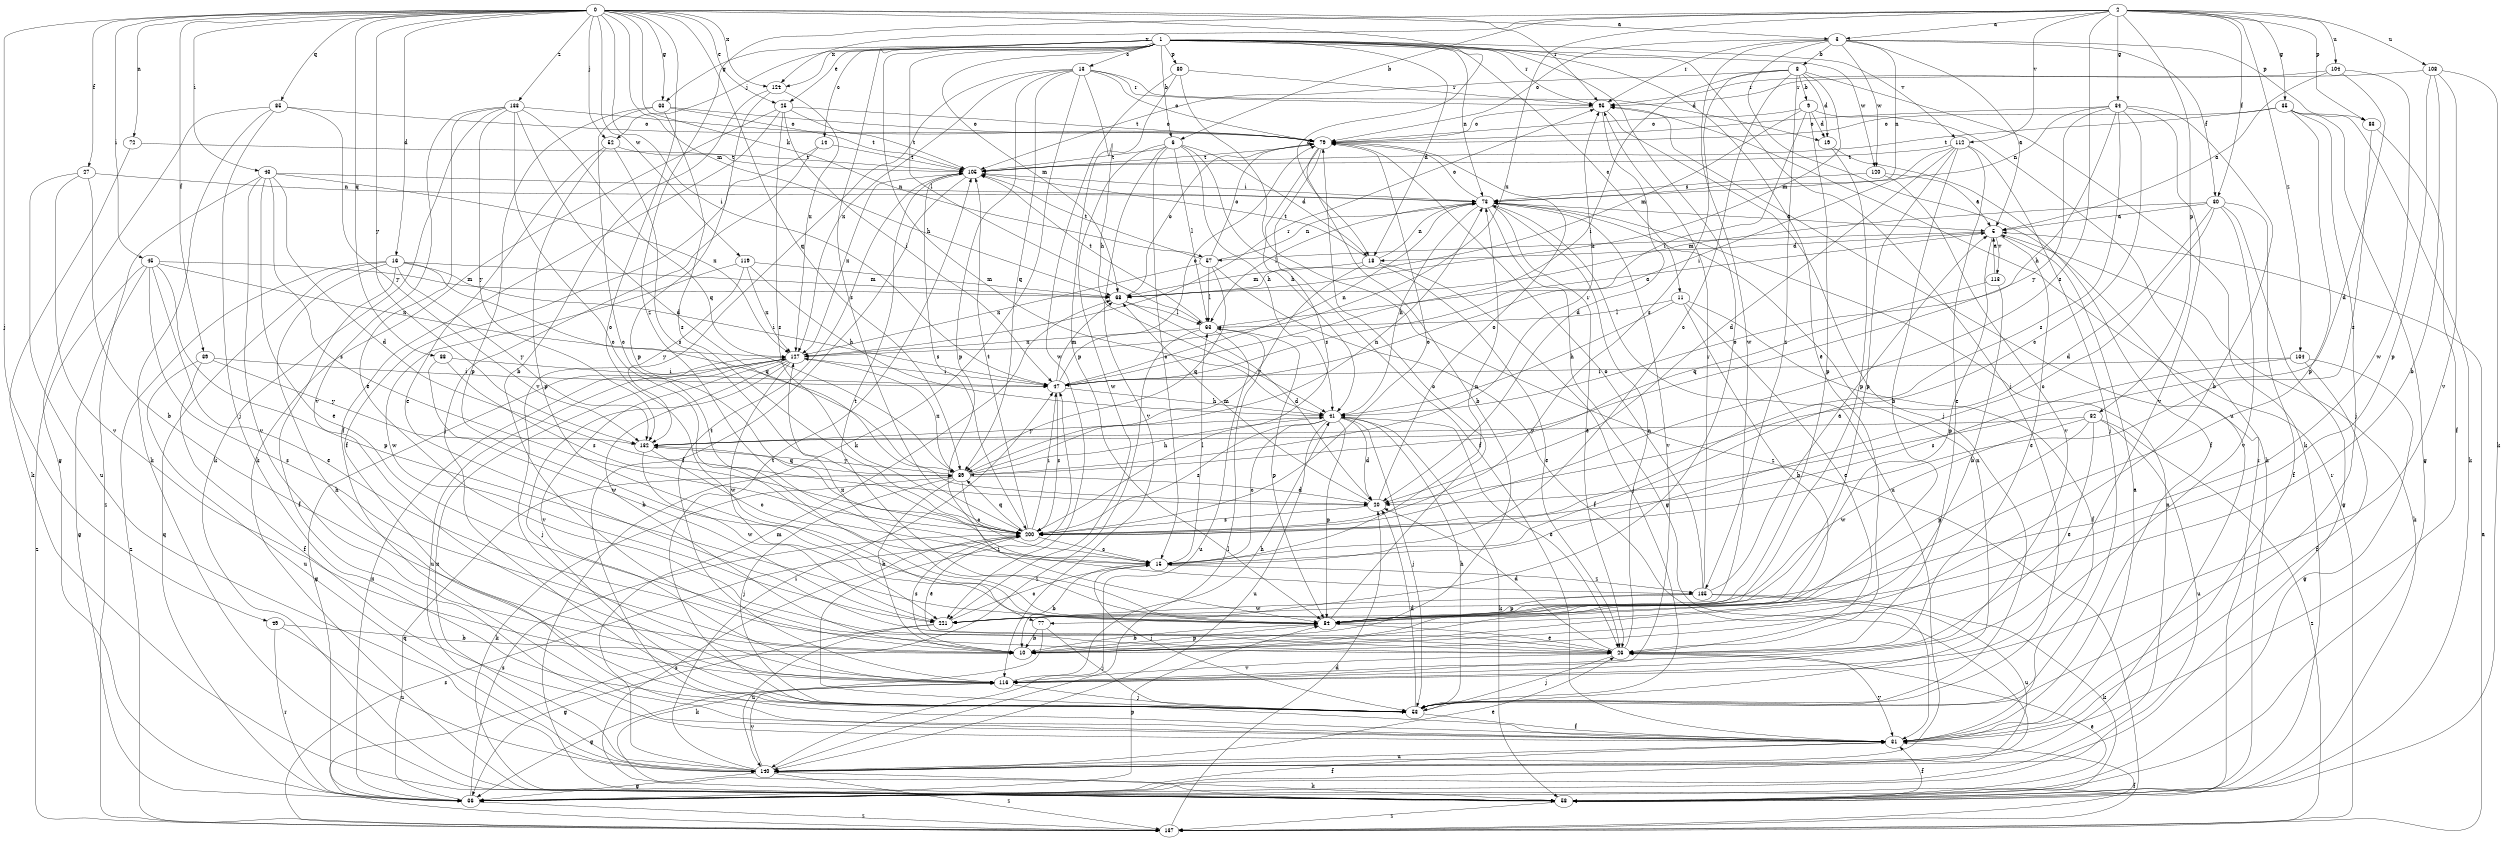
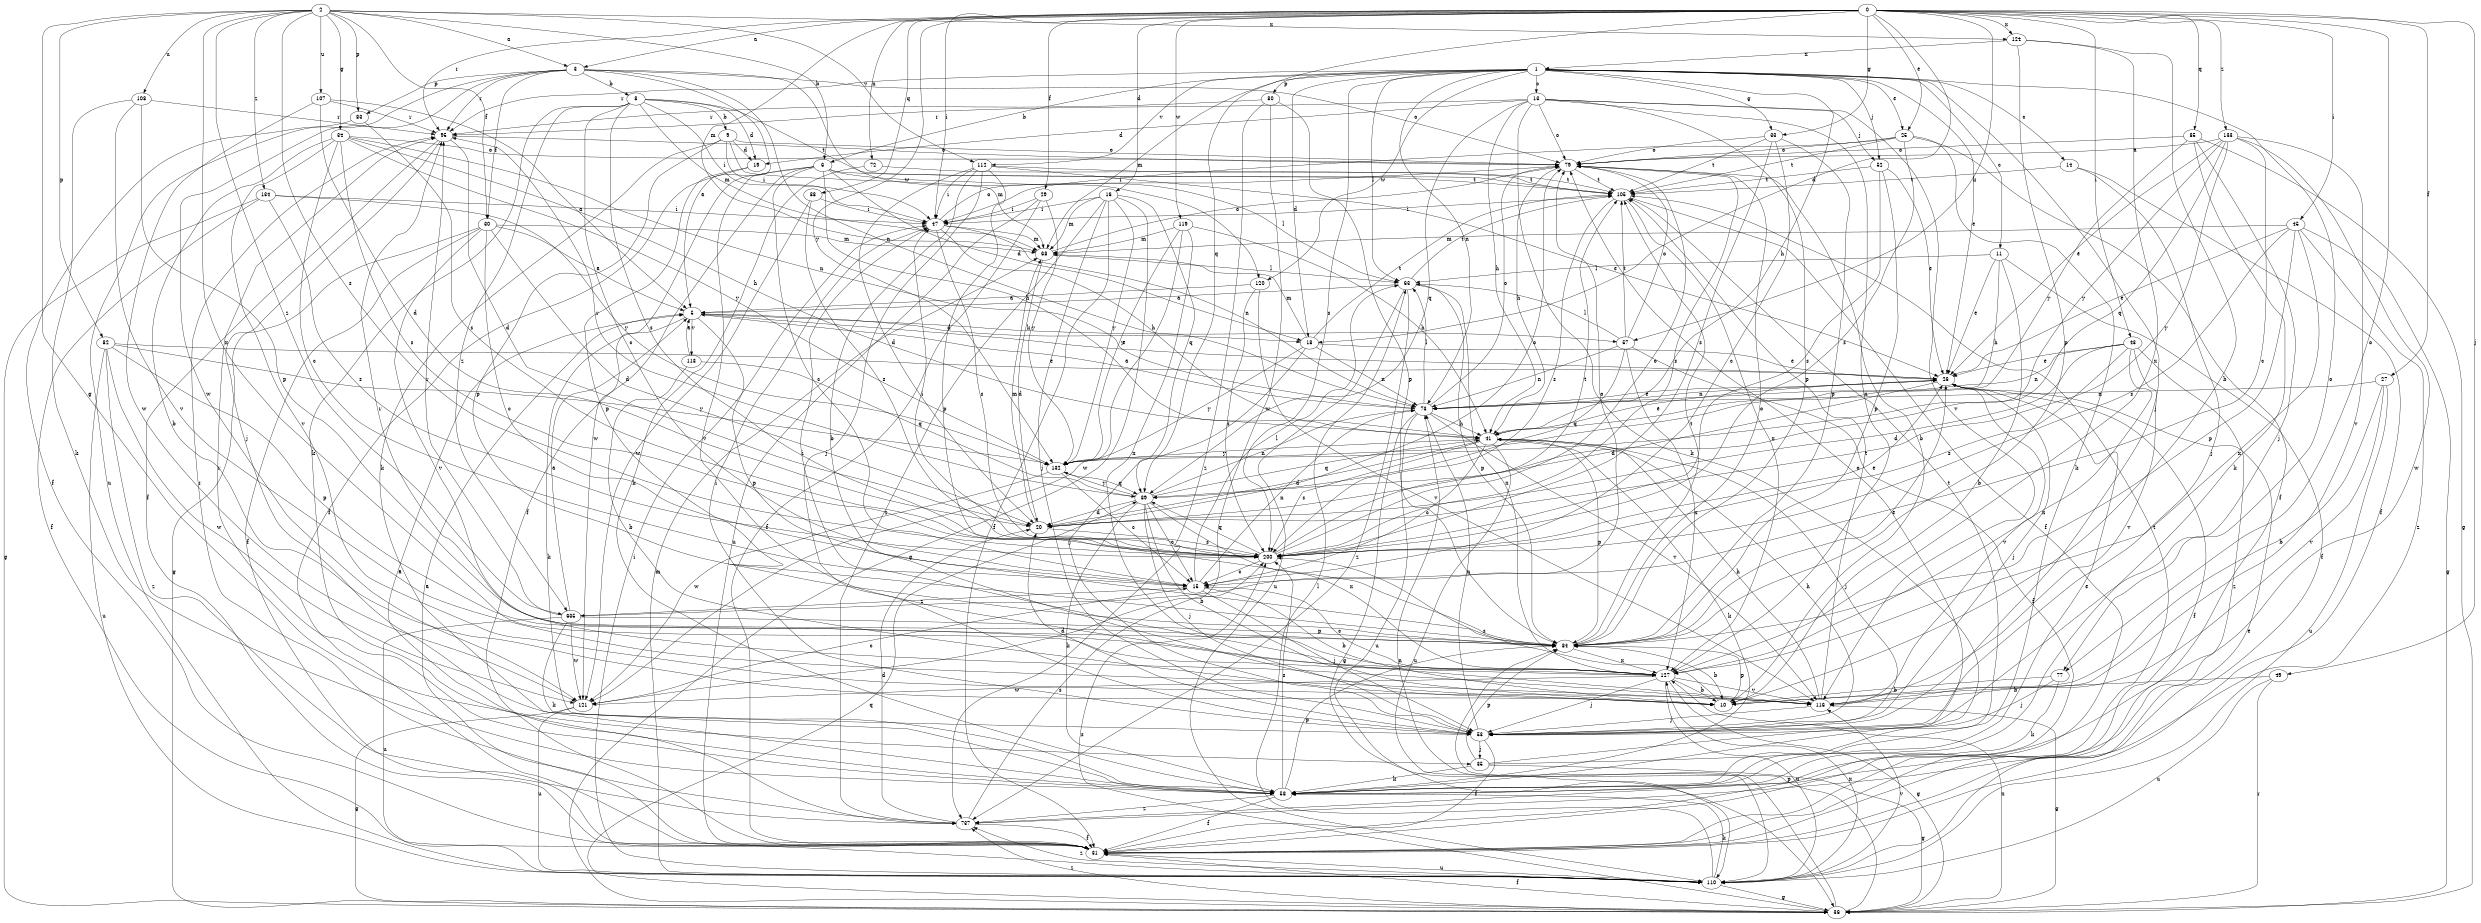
edge "1" -> "124": reversed
node "104": label "104" -> "107"
edge "0" -> "52": now "13" -> "52"
edge "133" -> "79": label "o" -> "a"
edge "120" -> "73": now "120" -> "200"
edge "105" -> "73": now "105" -> "47"
edge "133" -> "20": label "d" -> "y"
edge "134" -> "132": added, label "y"
node "39": label "39" -> "29"
edge "18" -> "89": now "18" -> "132"
edge "89" -> "41": label "h" -> "q"
edge "133" -> "58": label "k" -> "w"
edge "16" -> "53": label "h" -> "j"
edge "16" -> "36": label "q" -> "g"
edge "45" -> "10": now "45" -> "200"
node "135": label "135" -> "635"
edge "108" -> "10": removed, label "b"
node "221": label "221" -> "121"
edge "35" -> "53": reversed
edge "127" -> "15": added, label "c"
edge "58" -> "84": added, label "p"
edge "26" -> "31": label "y" -> "f"
edge "95" -> "31": added, label "f"
node "140": label "140" -> "110"
node "137": label "137" -> "737"
